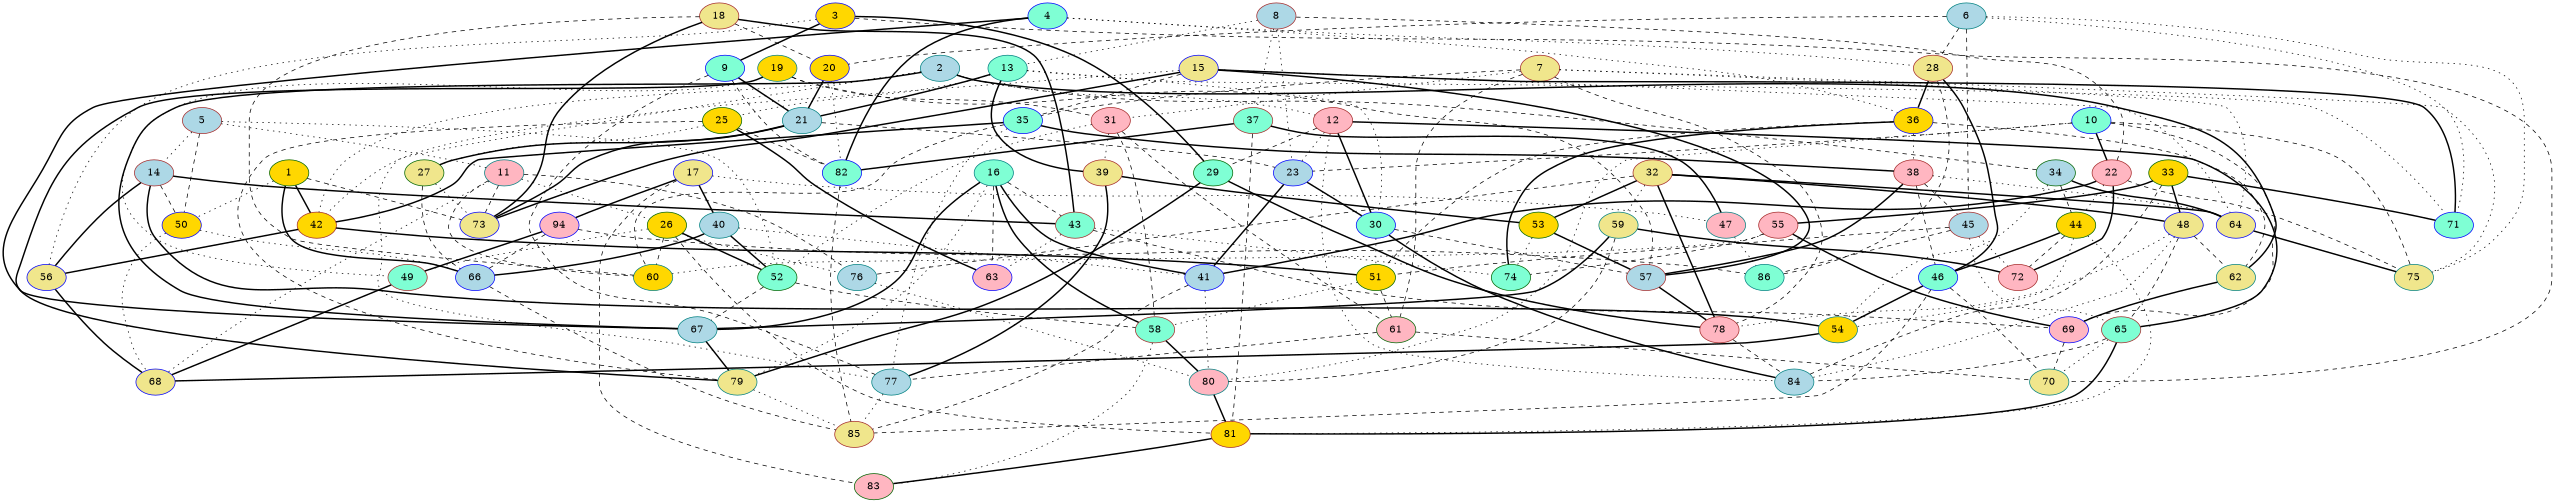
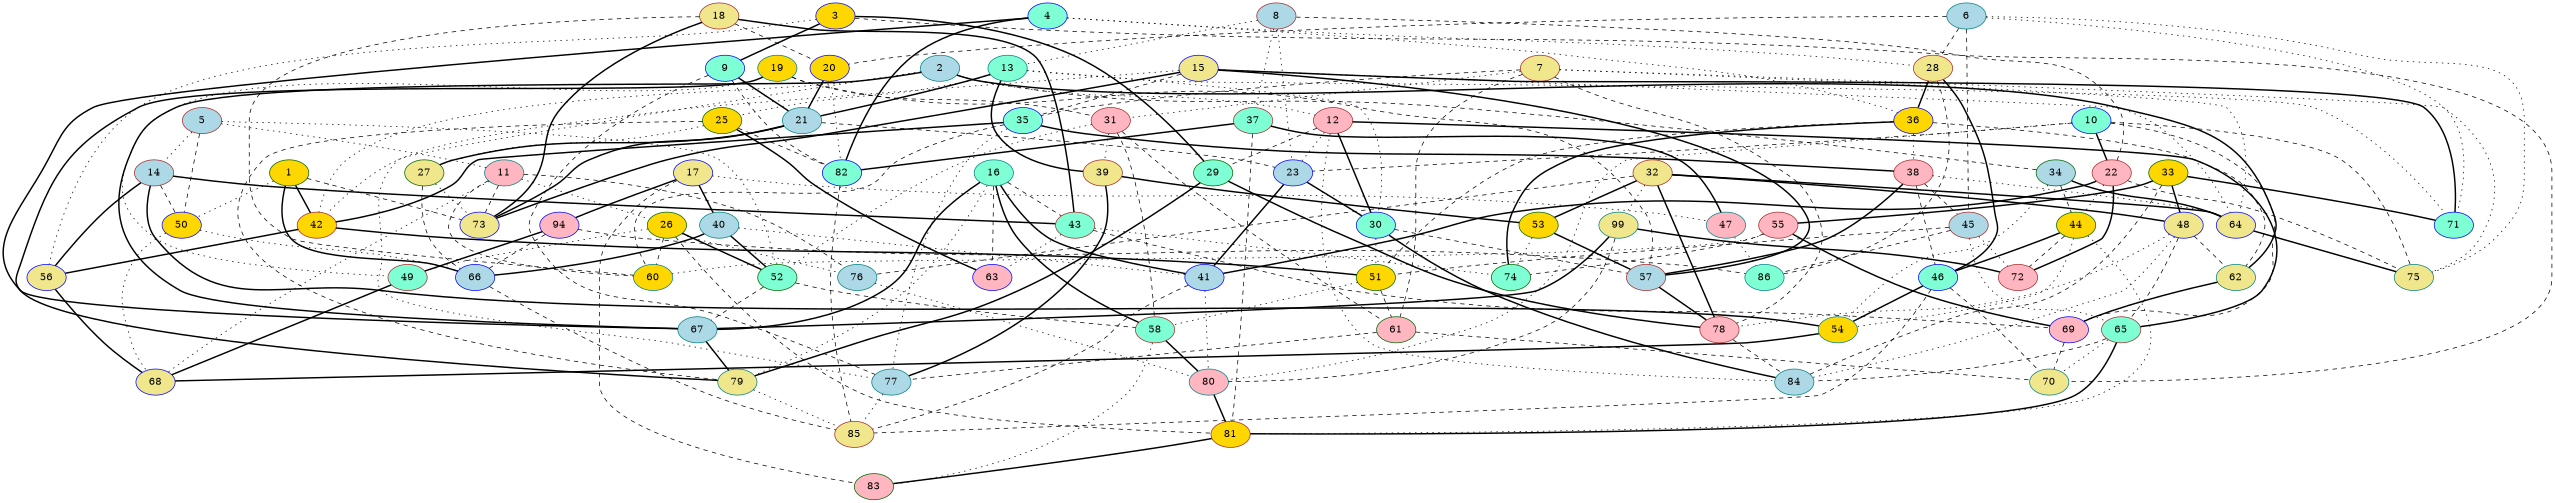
node "59": label "59" -> "99"
